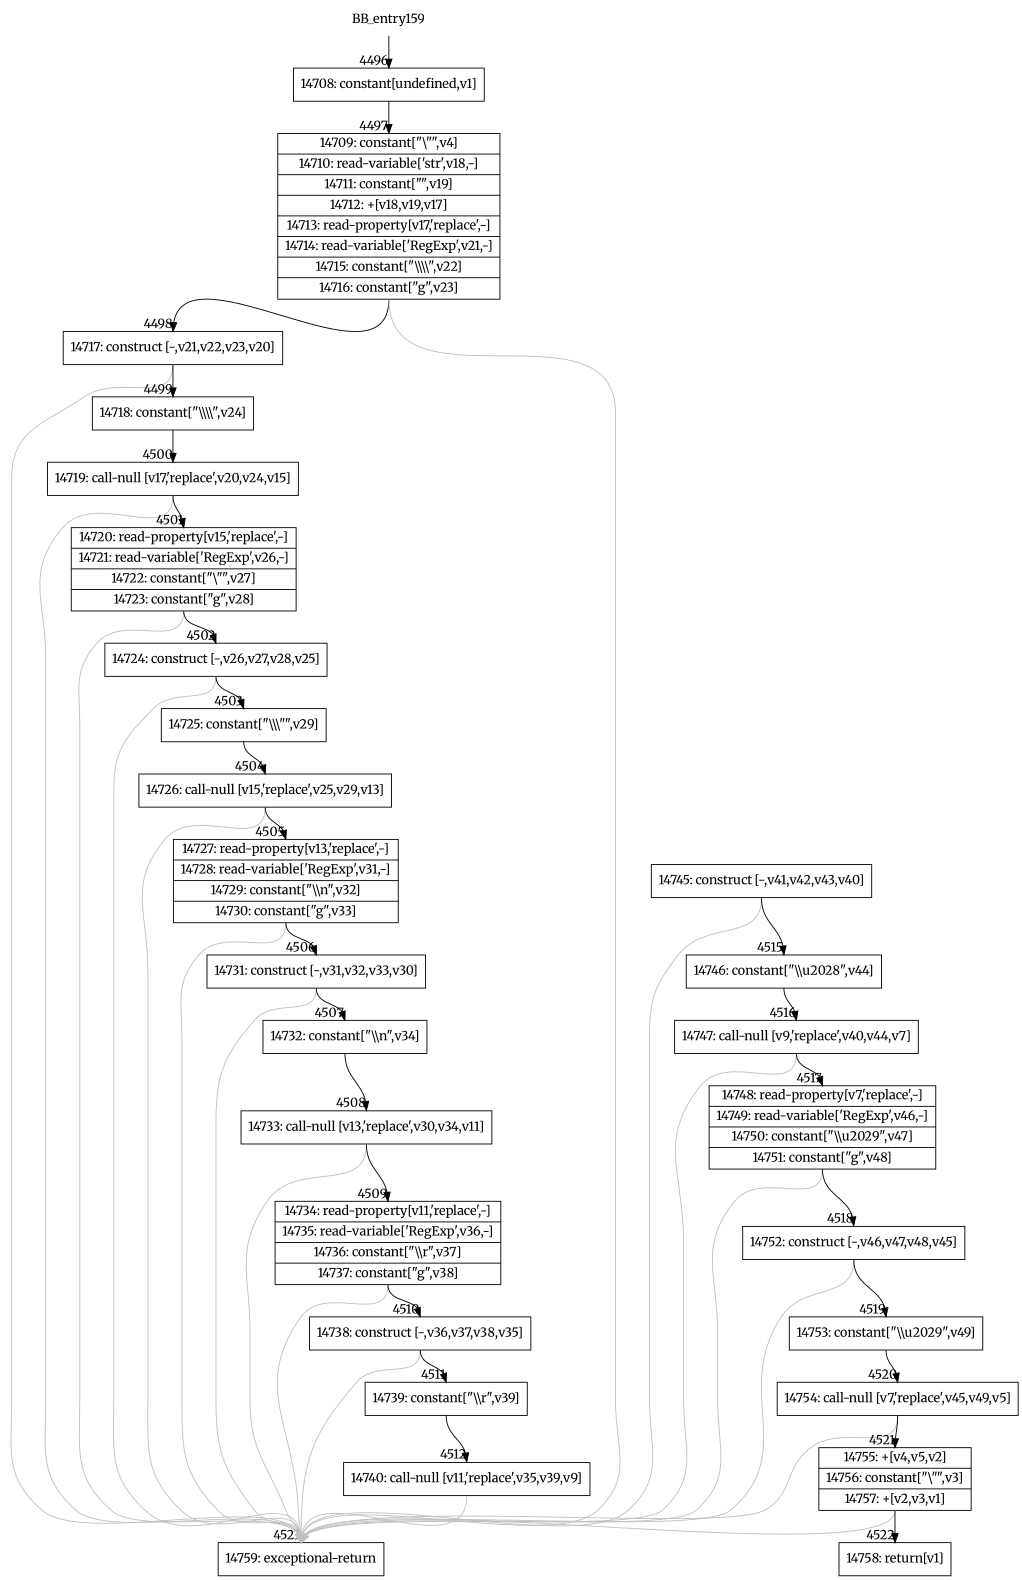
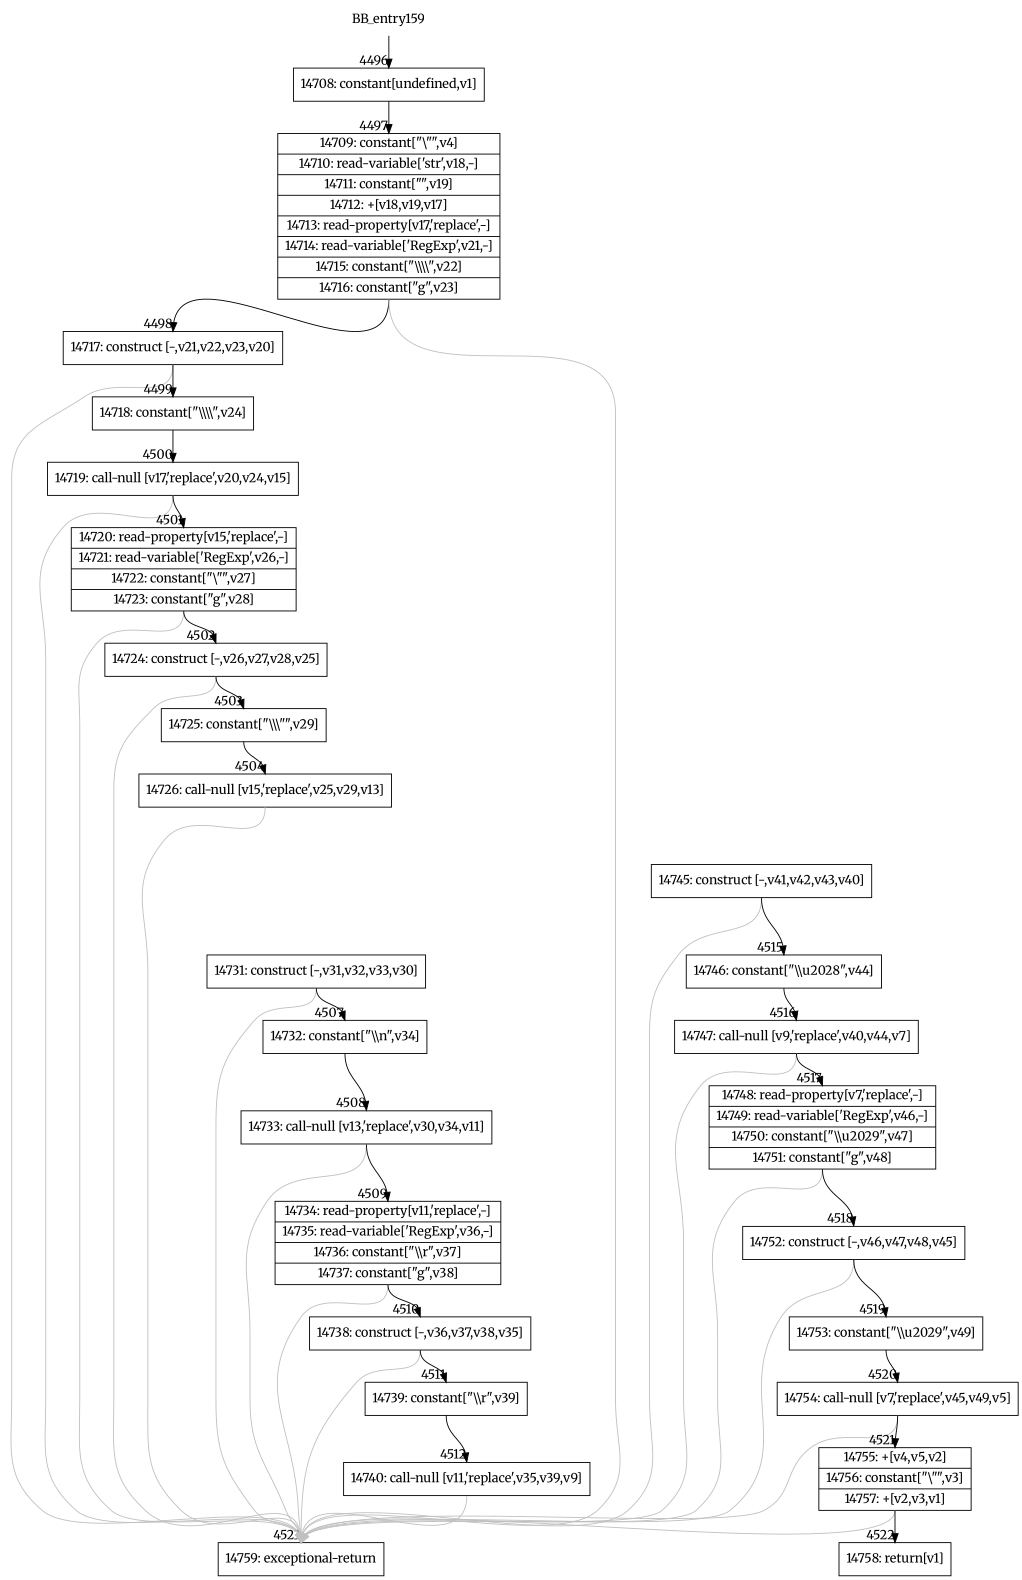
node "14727: read-property[v13,'replace',-]": removed
